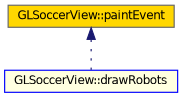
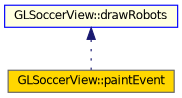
edge "GLSoccerView::drawRobots" -> "GLSoccerView::paintEvent": reversed
